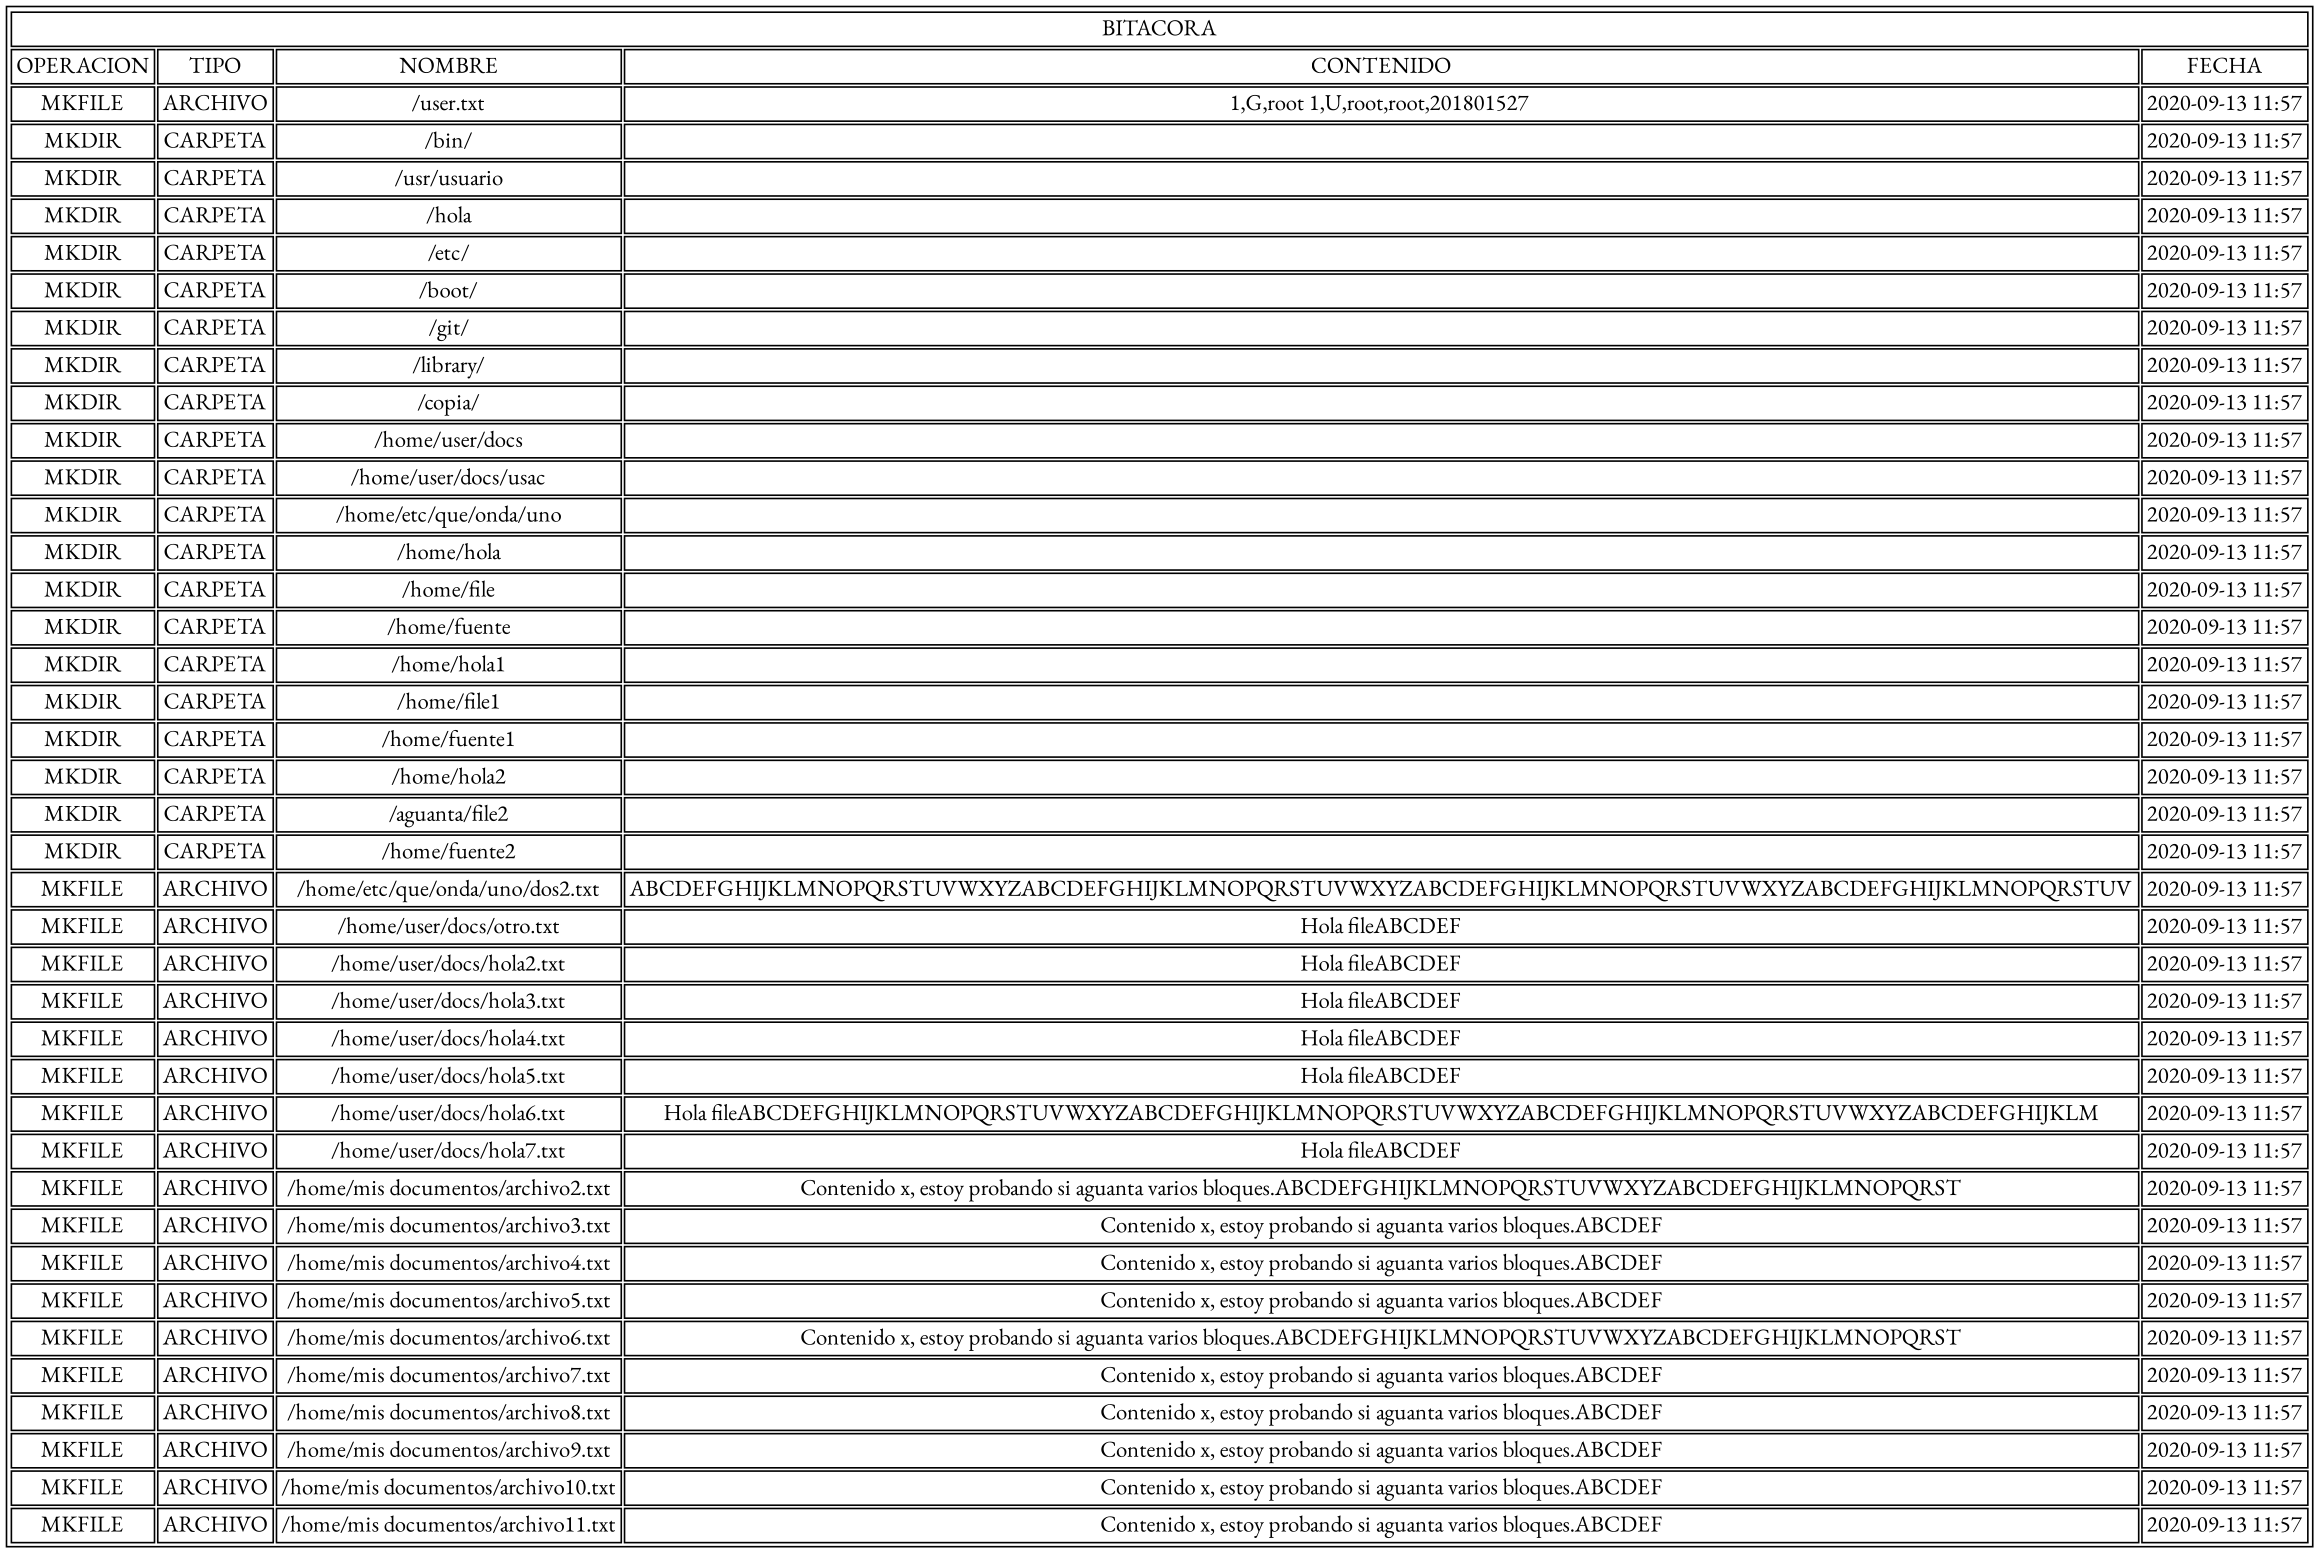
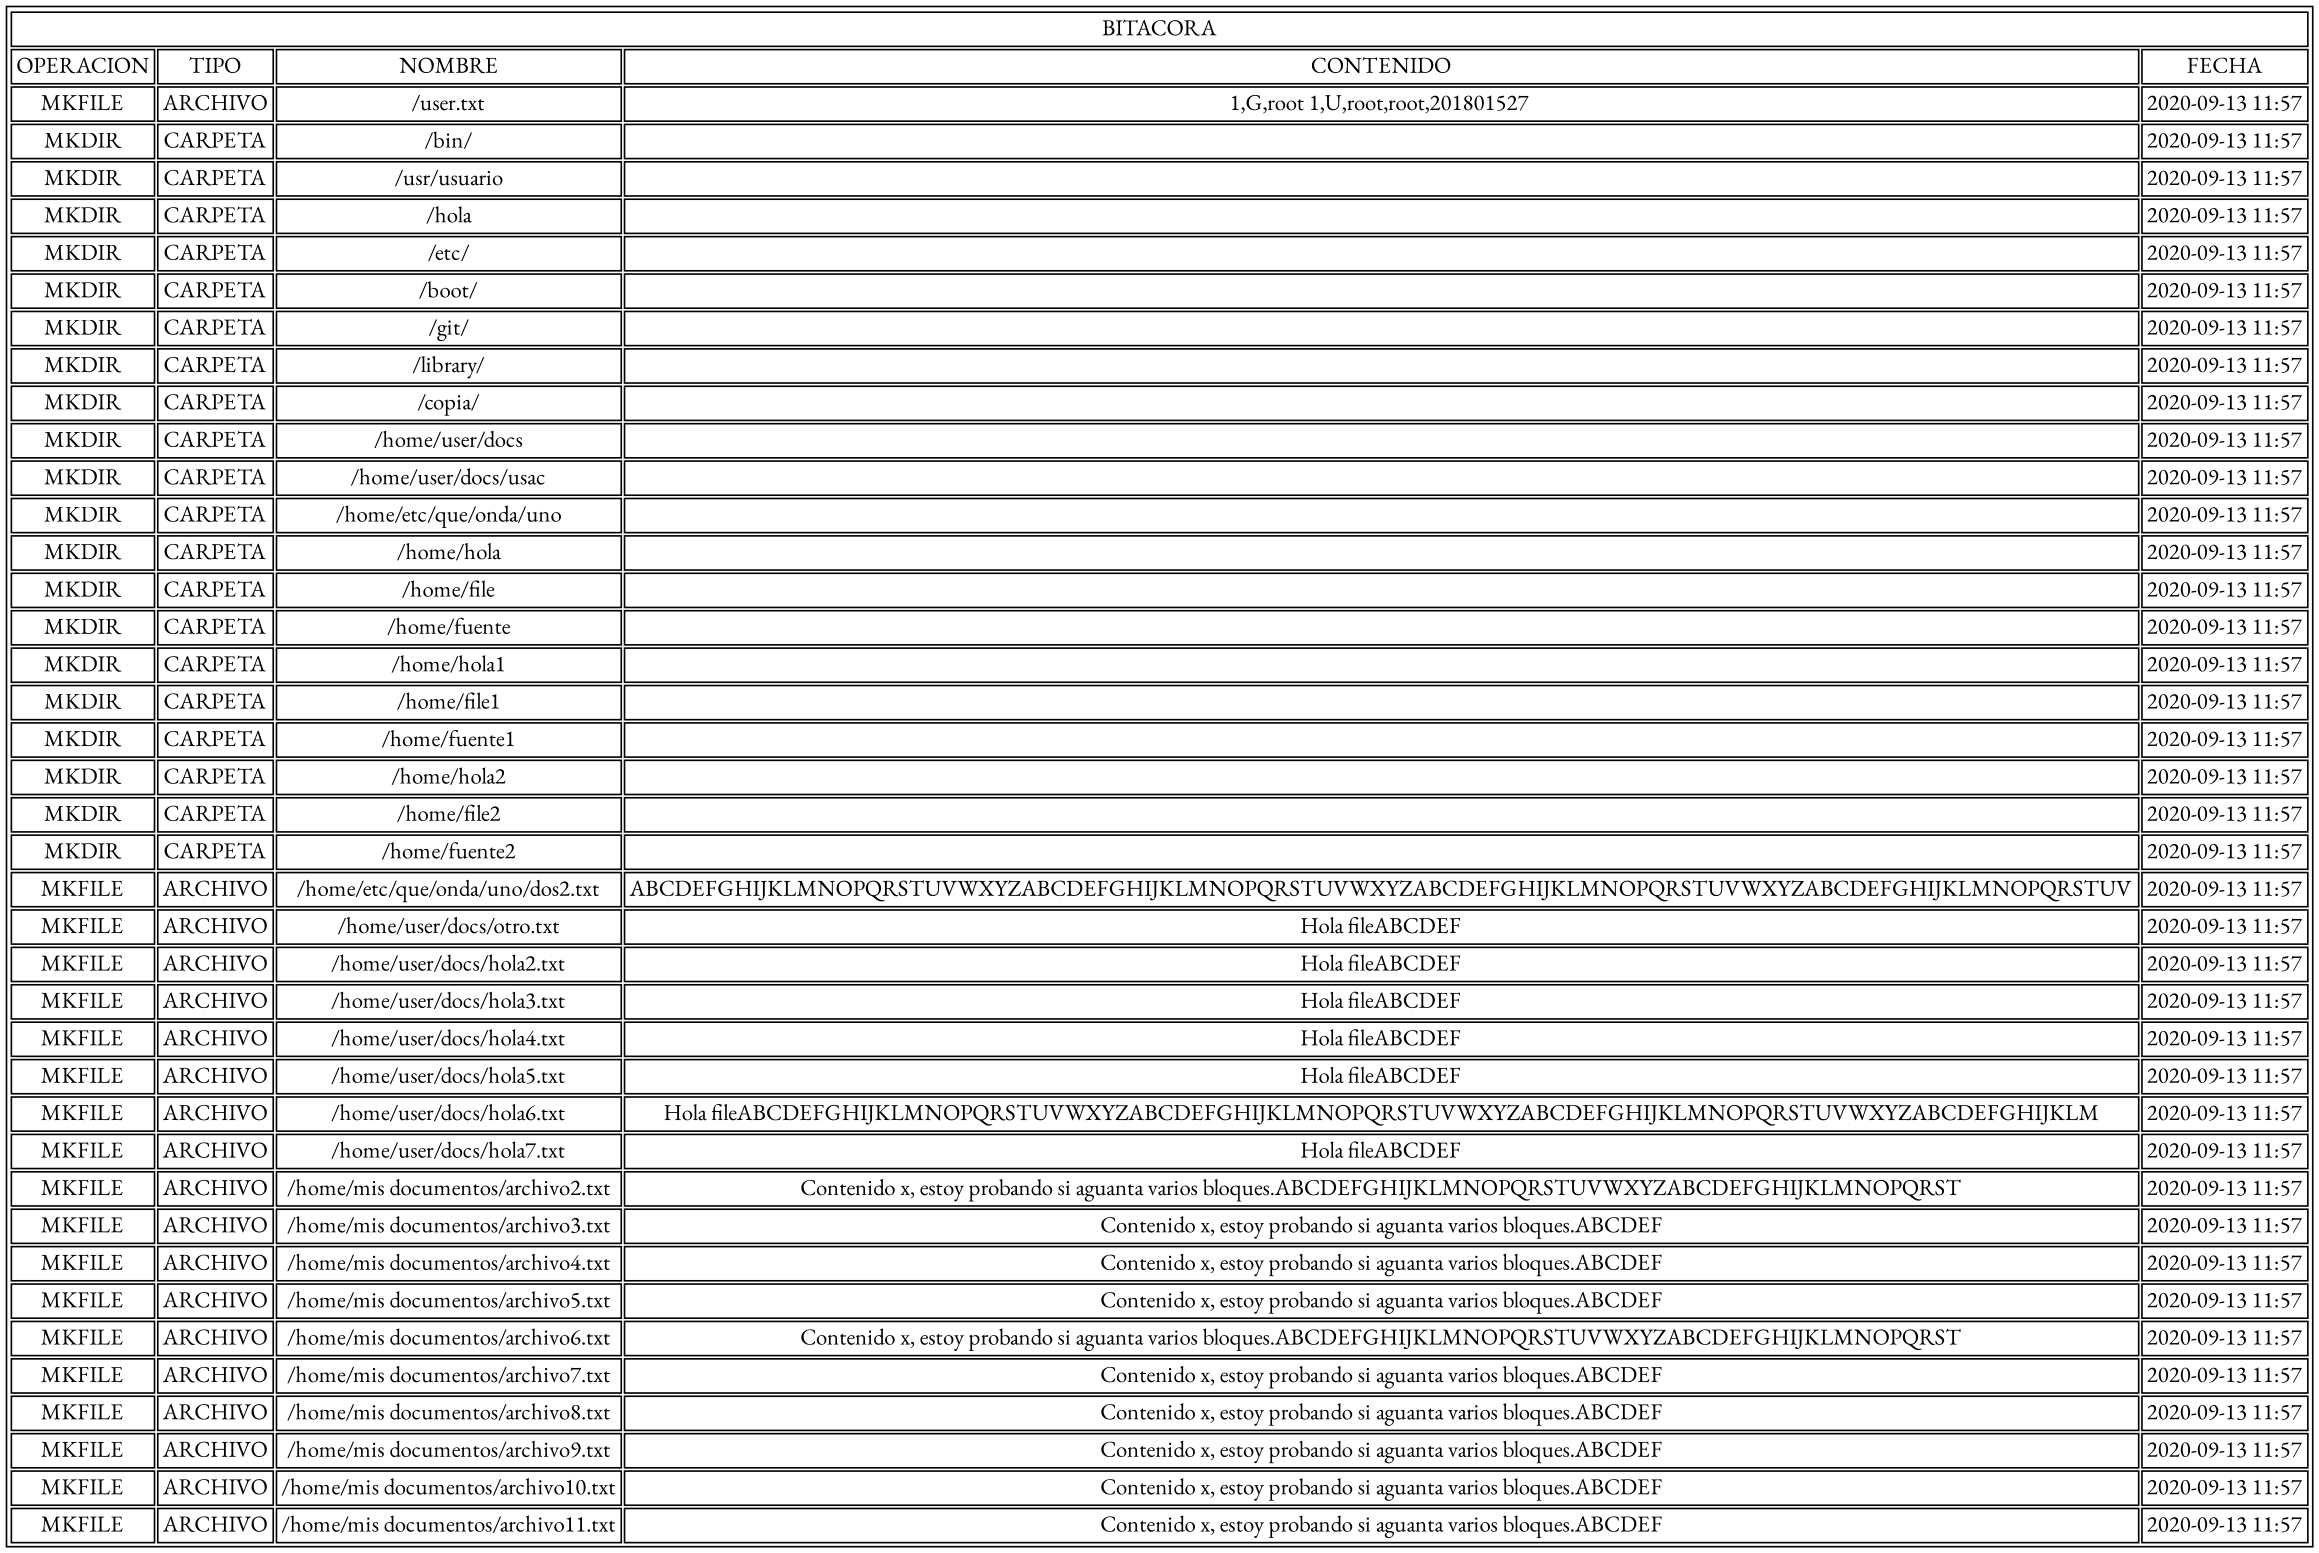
node "BITACORA": text "/aguanta/file2" -> "/home/file2"
